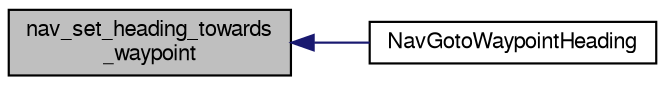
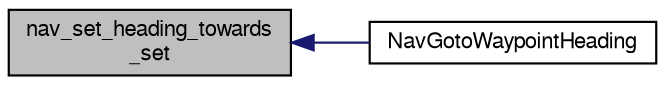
node "nav_set_heading_towards _waypoint": label "nav_set_heading_towards _waypoint" -> "nav_set_heading_towards _set"
